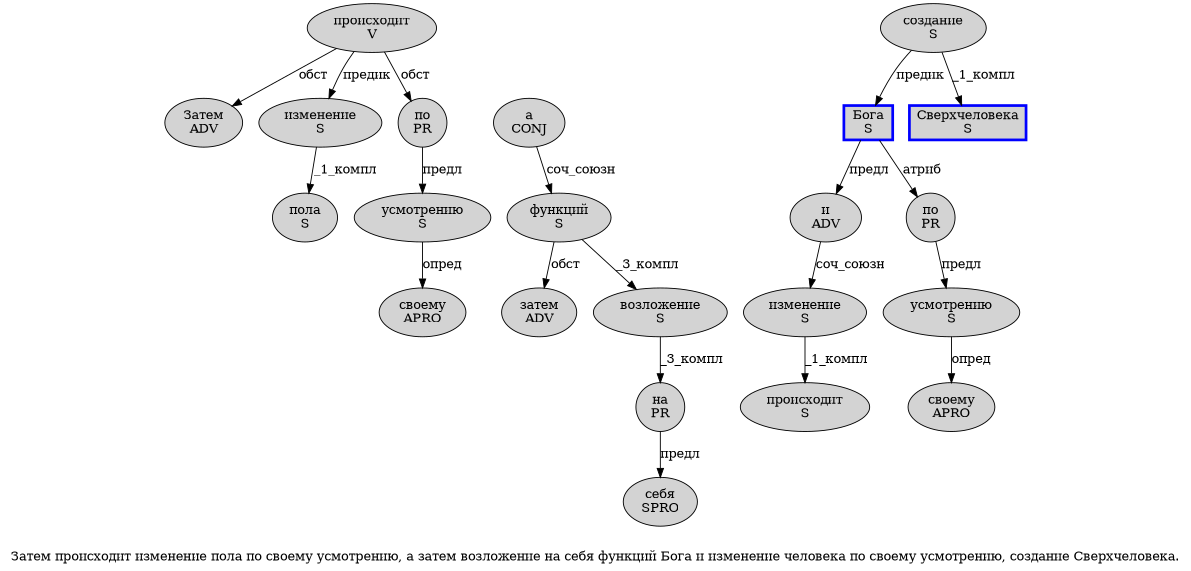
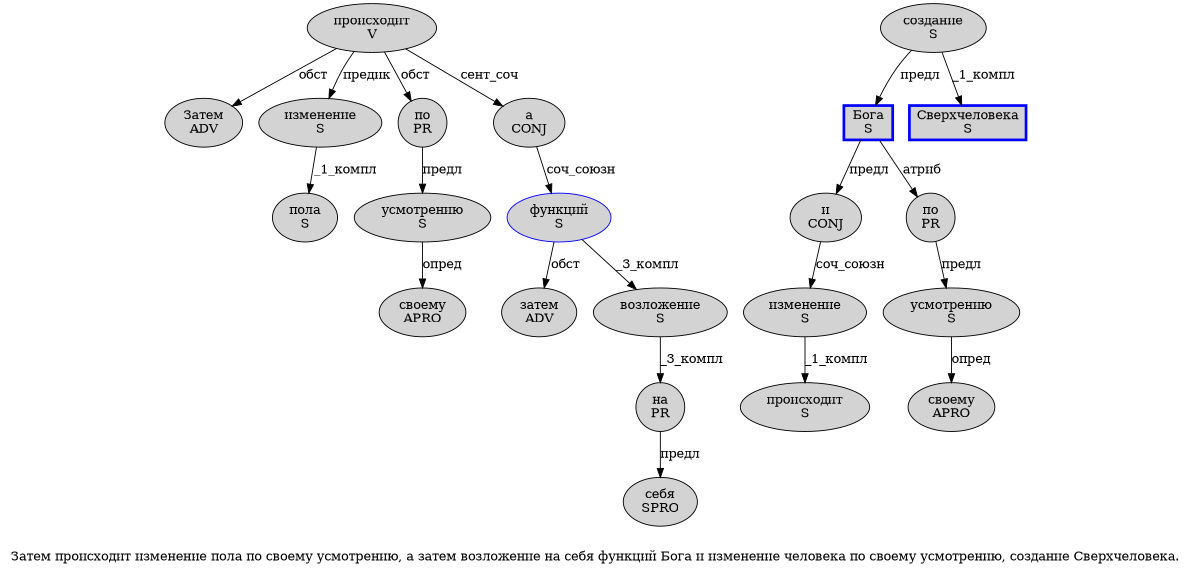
edge "происходит V" -> "а CONJ": added, label "сент_соч"
edge "создание S" -> "Бога S": label "предик" -> "предл"
node "функций S": color black -> blue
node "и ADV": label "и ADV" -> "и CONJ"
